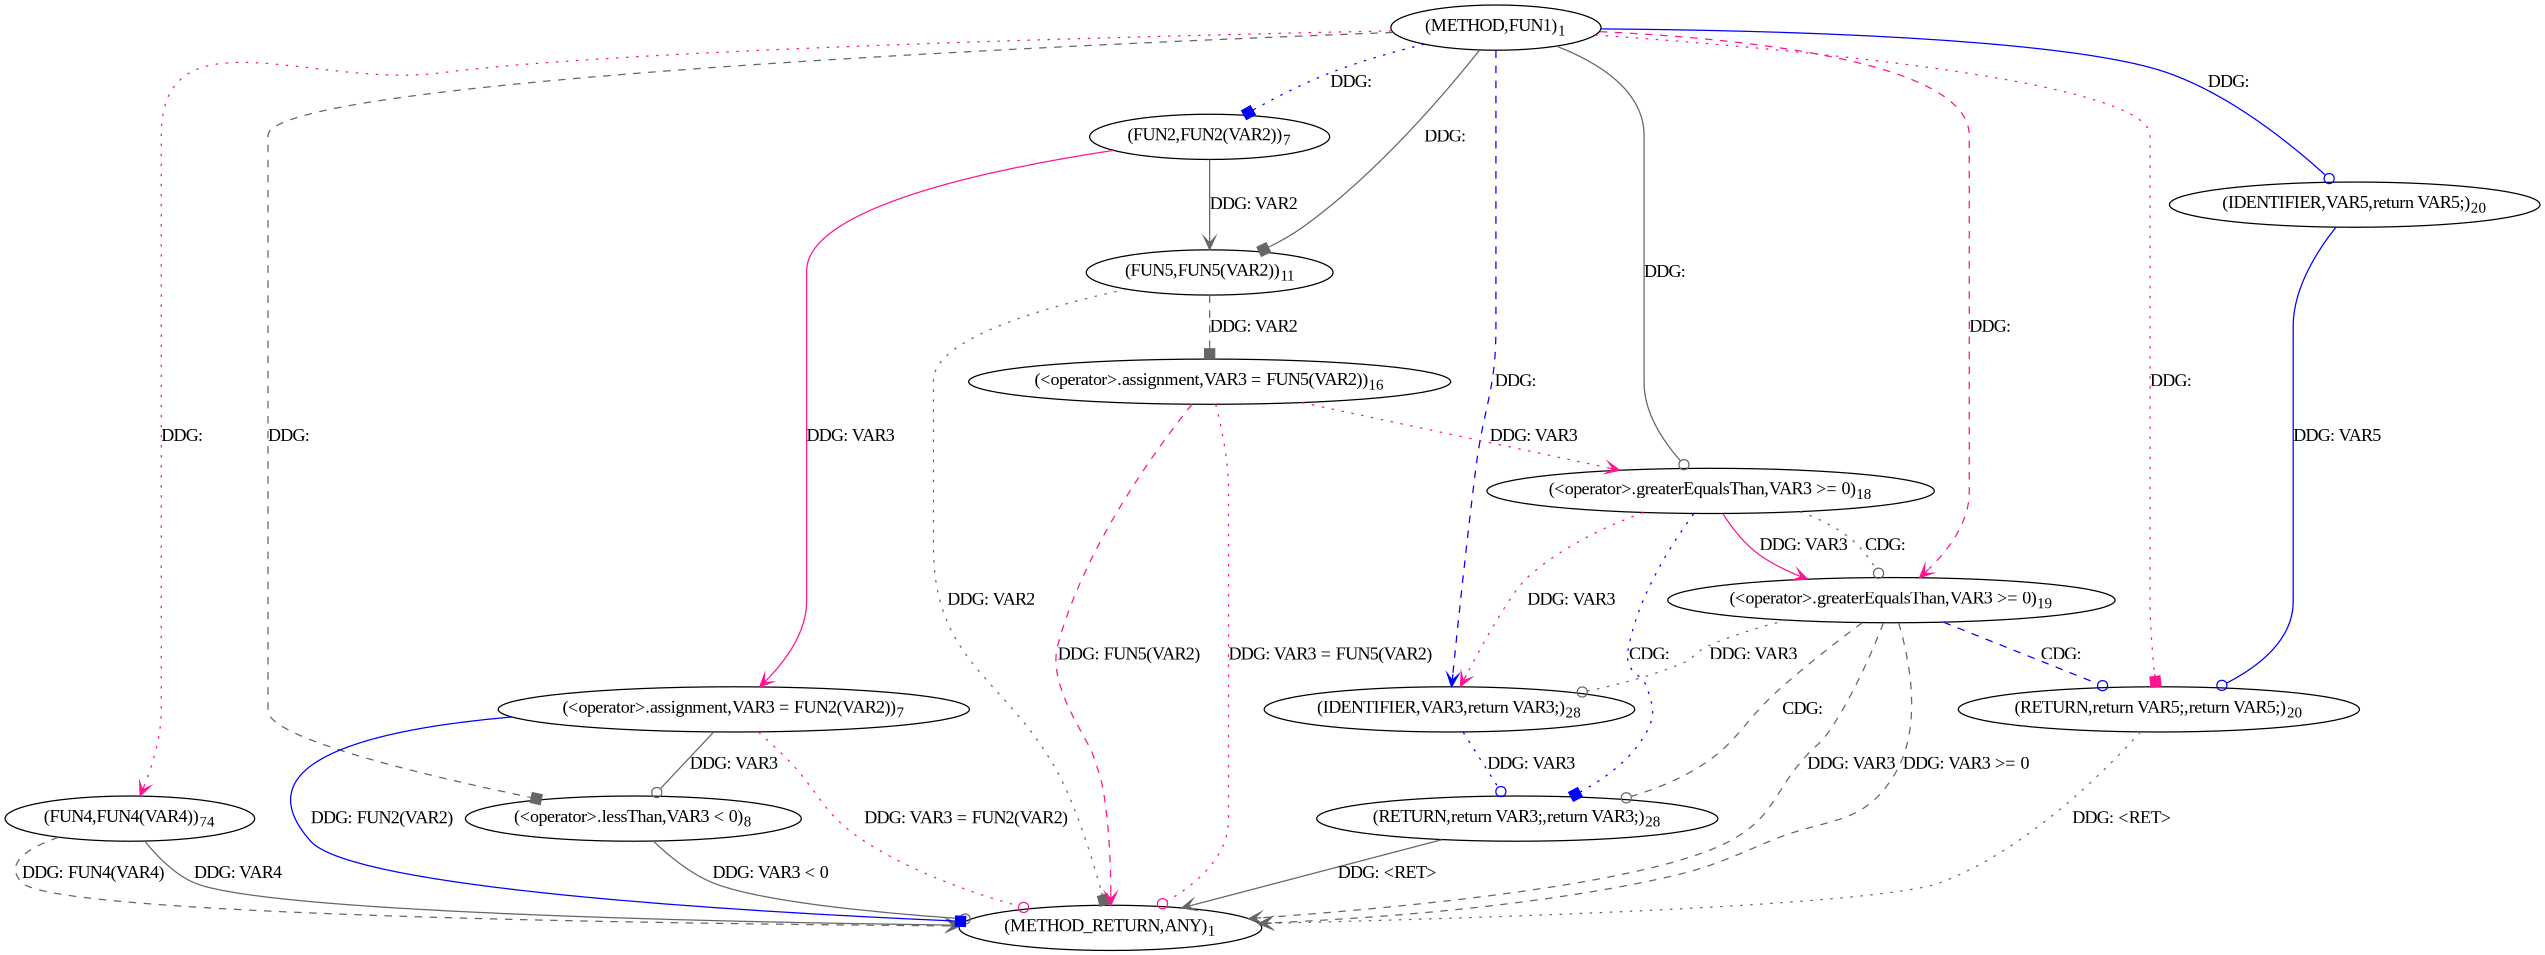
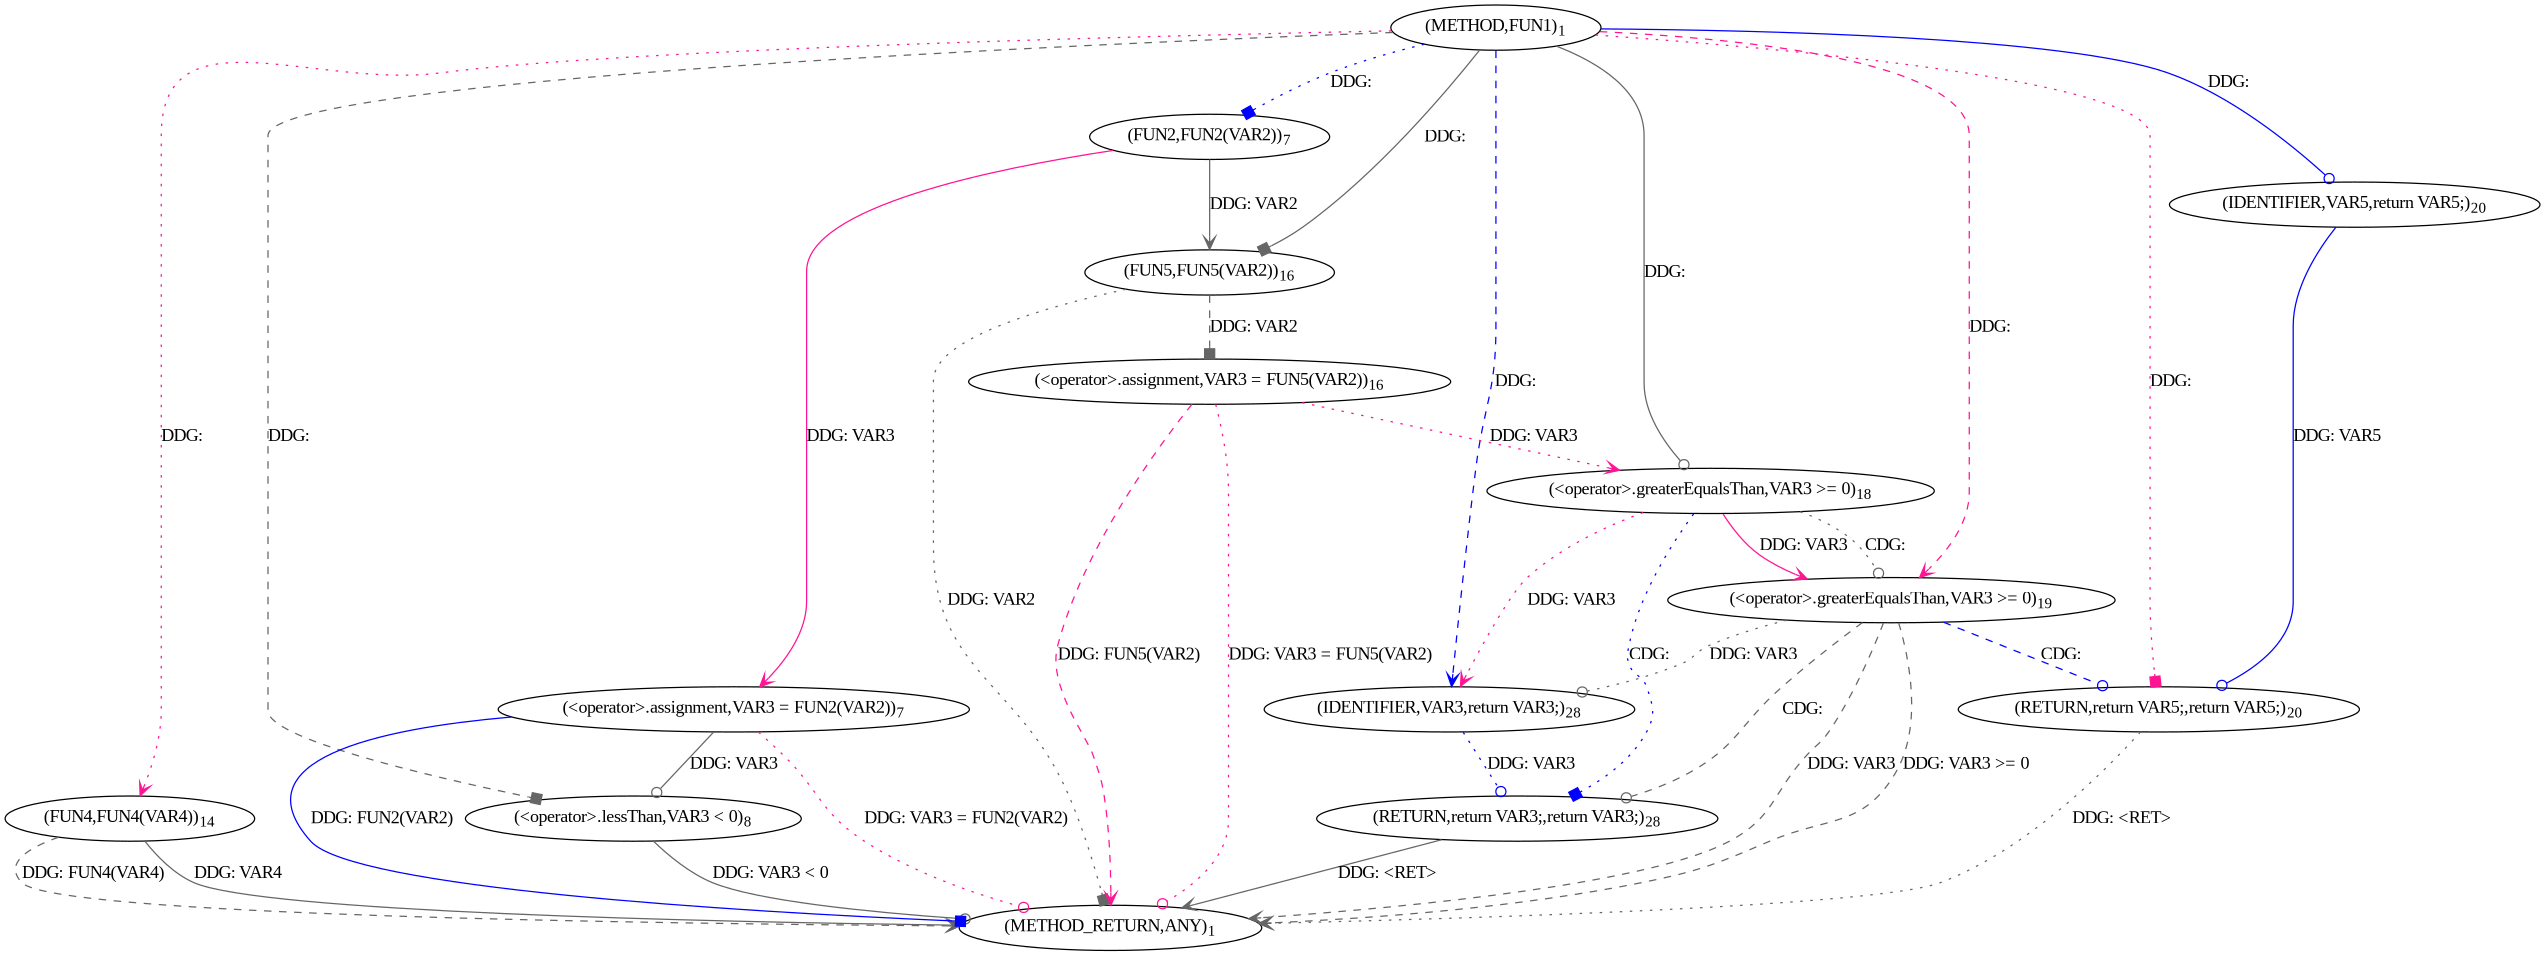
node "(FUN5,FUN5(VAR2))": text "11" -> "16"
node "(FUN4,FUN4(VAR4))": text "74" -> "14"
